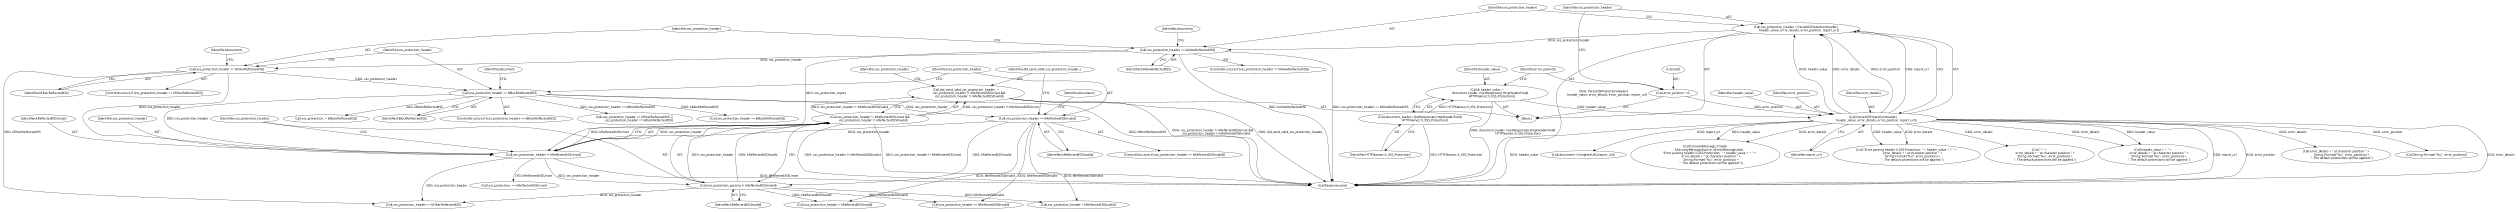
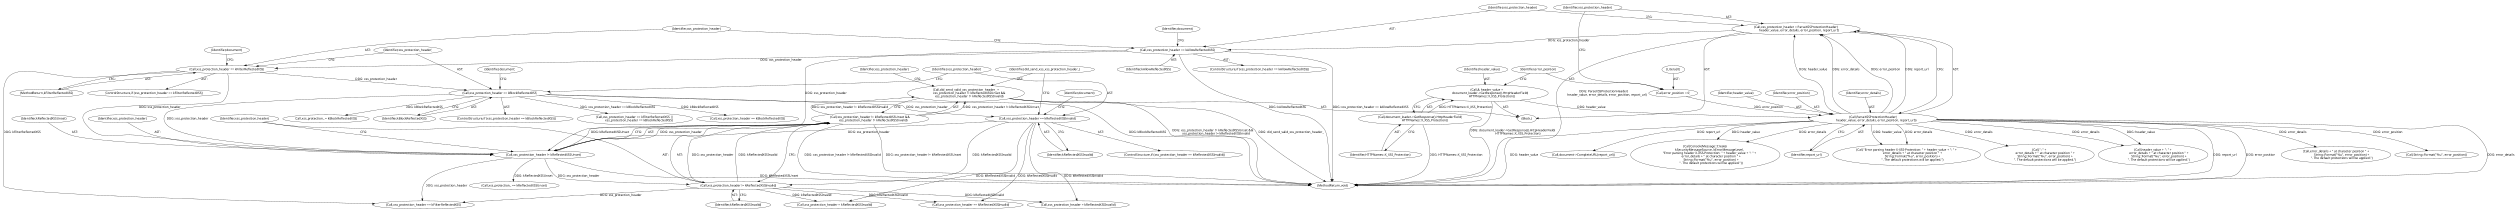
edge "(Call,xss_protection_header == kAllowReflectedXSS)" -> "(Identifier,kAllowReflectedXSS)": removed, label "CFG:"
node "(Identifier,did_send_valid_xss_protection_header_)": label "(Identifier,did_send_valid_xss_protection_header_)" -> "(Identifier,did_send_xss_xss_protection_header_)"
node "(Identifier,kFilterReflectedXSS)": label "(Identifier,kFilterReflectedXSS)" -> "(MethodReturn,kFilterReflectedXSS)"
edge "(Call,xss_protection_header == kAllowReflectedXSS)" -> "(Call,xss_protection_header != kReflectedXSSUnset)": label "DDG: xss_protection_report" -> "DDG: xss_protection_header"
edge "(Call,error_position = 0)" -> "(Block,)": removed, label "AST:"
edge "(Call,xss_protection_header != kReflectedXSSUnset)" -> "(Call,xss_protection_ == kReflectedXSSUnset)": label "CFG: kReflectedXSSUnset" -> "DDG: kReflectedXSSUnset"
node "(Call,xss_protection_parsing != kReflectedXSSInvalid)": label "(Call,xss_protection_parsing != kReflectedXSSInvalid)" -> "(Call,xss_protection_header != kReflectedXSSInvalid)"
node "(GetResponse,void)": label "(GetResponse,void)" -> "(MethodReturn,void)"
